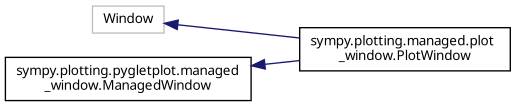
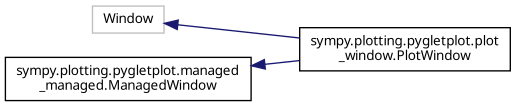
node "sympy.plotting.managed.plot _window.PlotWindow": label "sympy.plotting.managed.plot _window.PlotWindow" -> "sympy.plotting.pygletplot.plot _window.PlotWindow"
node "sympy.plotting.pygletplot.managed _window.ManagedWindow": label "sympy.plotting.pygletplot.managed _window.ManagedWindow" -> "sympy.plotting.pygletplot.managed _managed.ManagedWindow"
